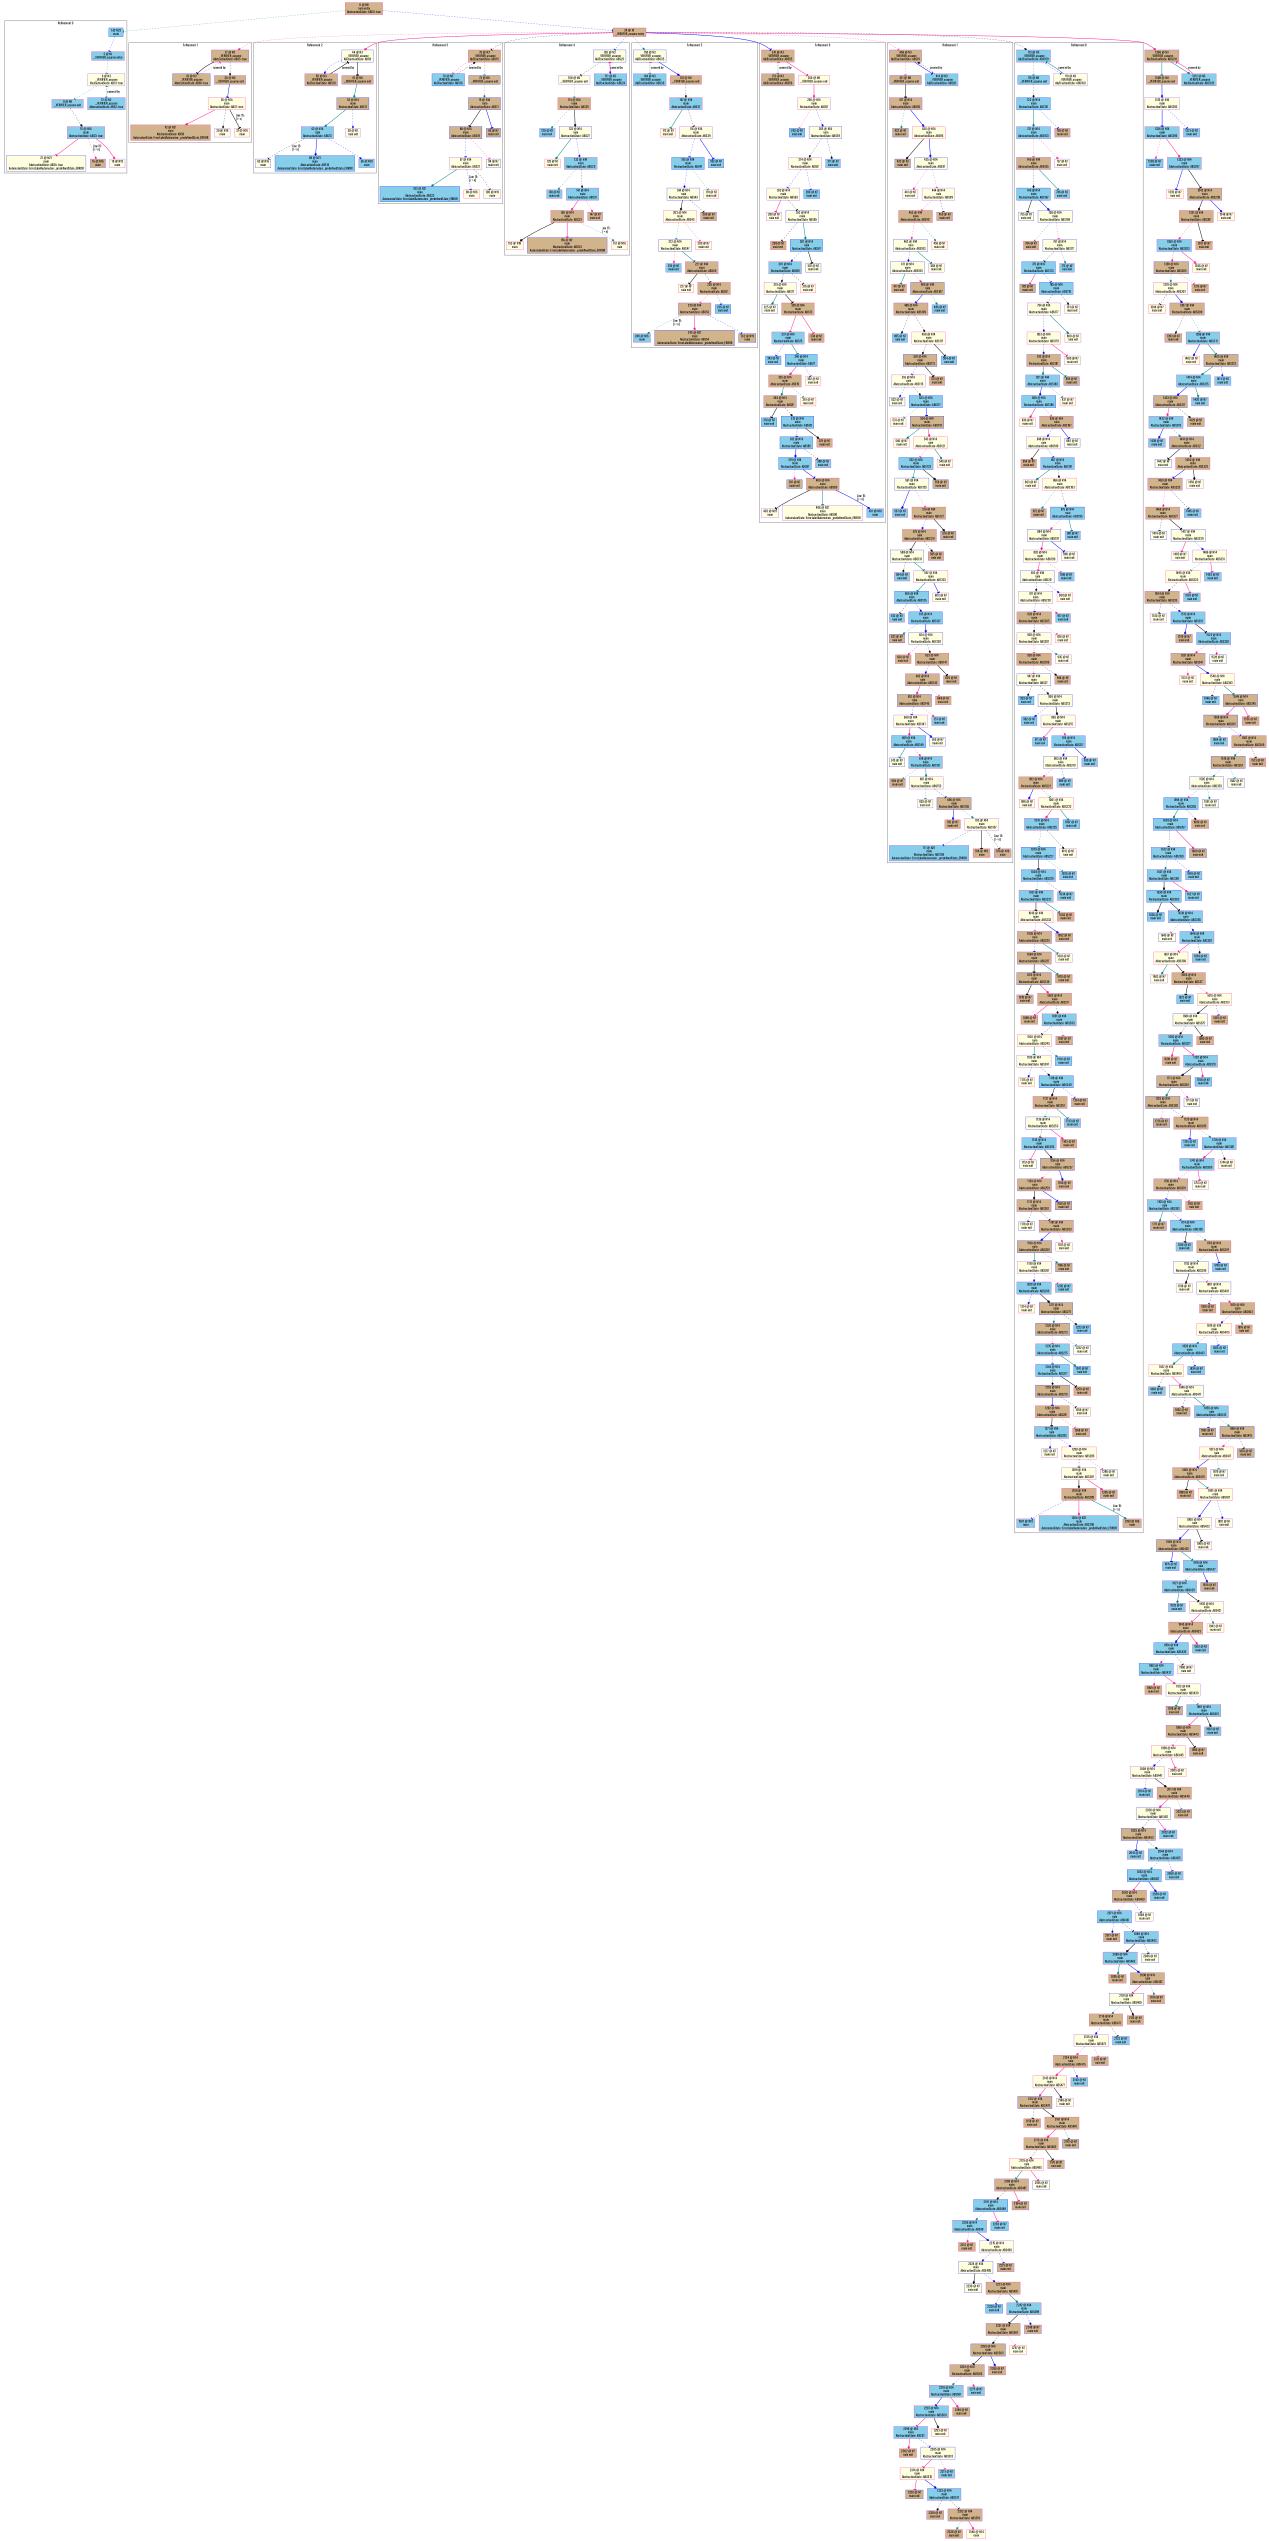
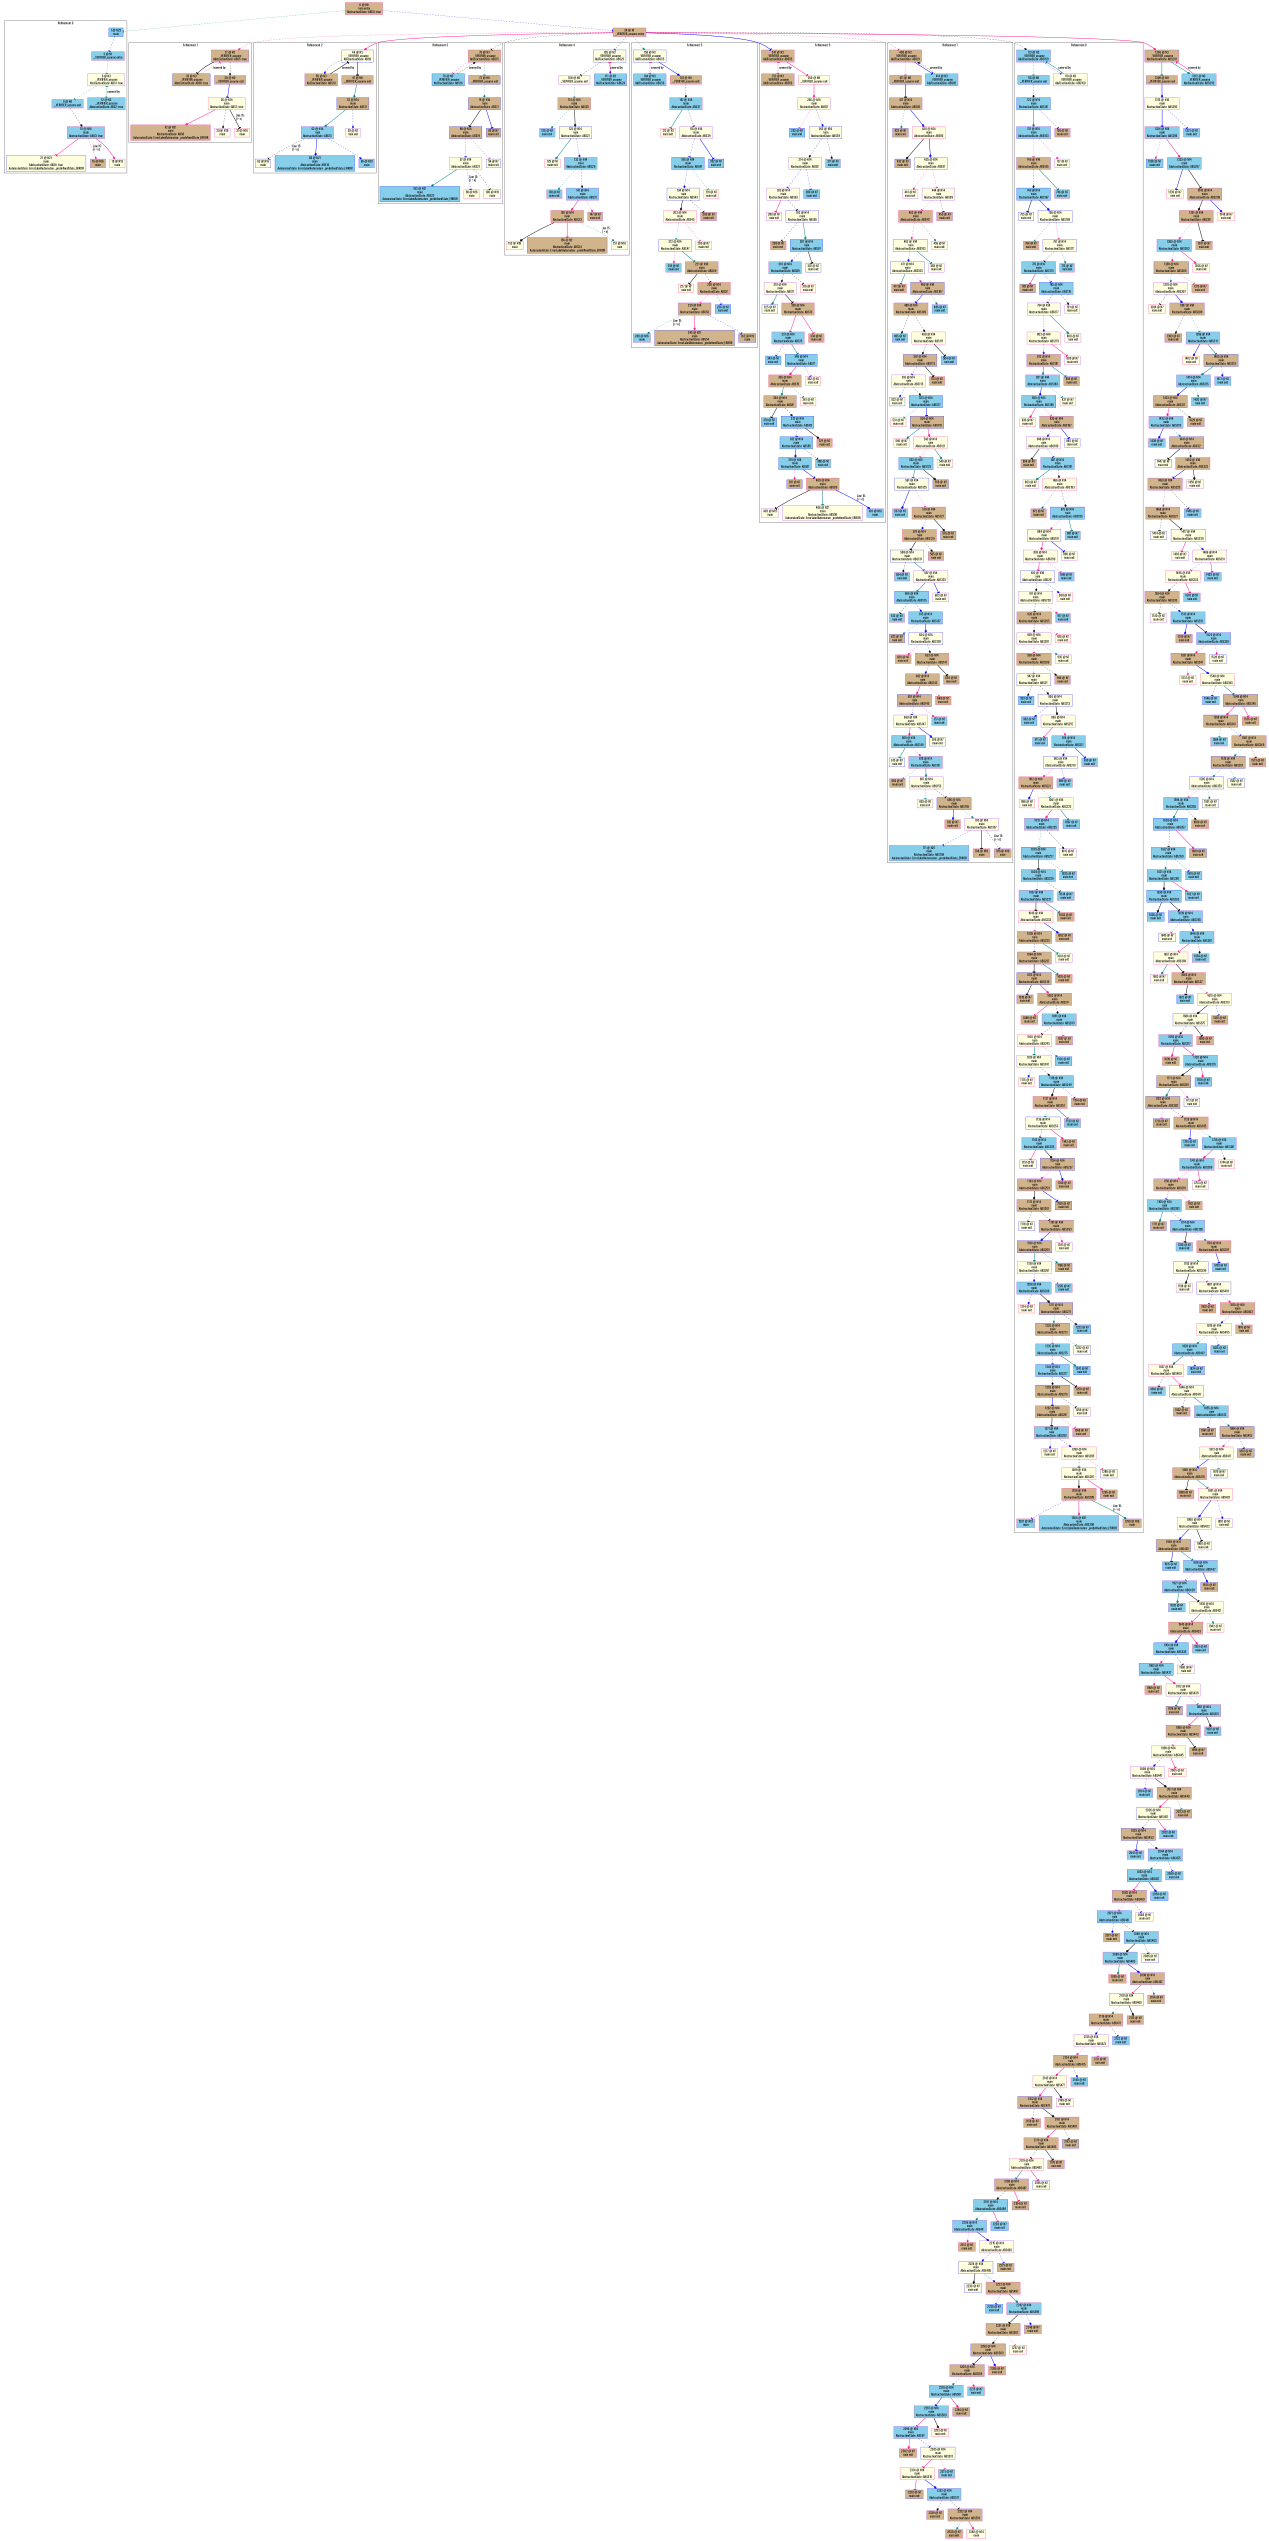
edge "1414 @ N14 main AbstractionState: ABS315" -> "1420 @ N7 main exit": style bold -> dashed
